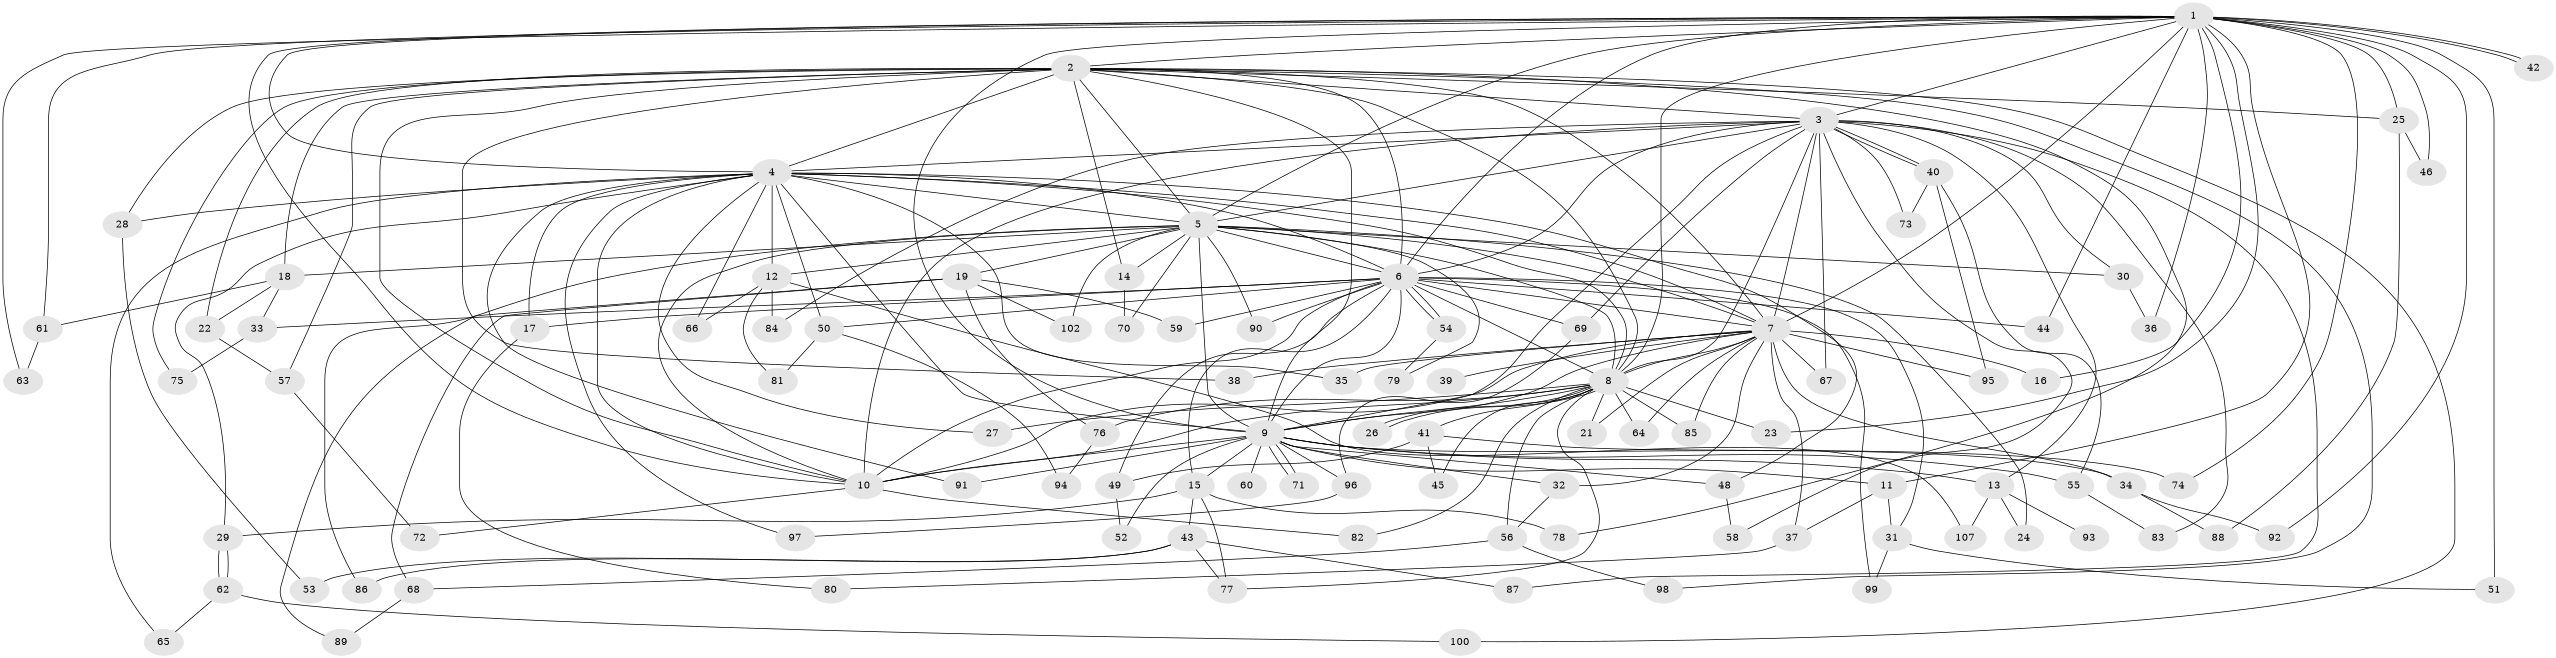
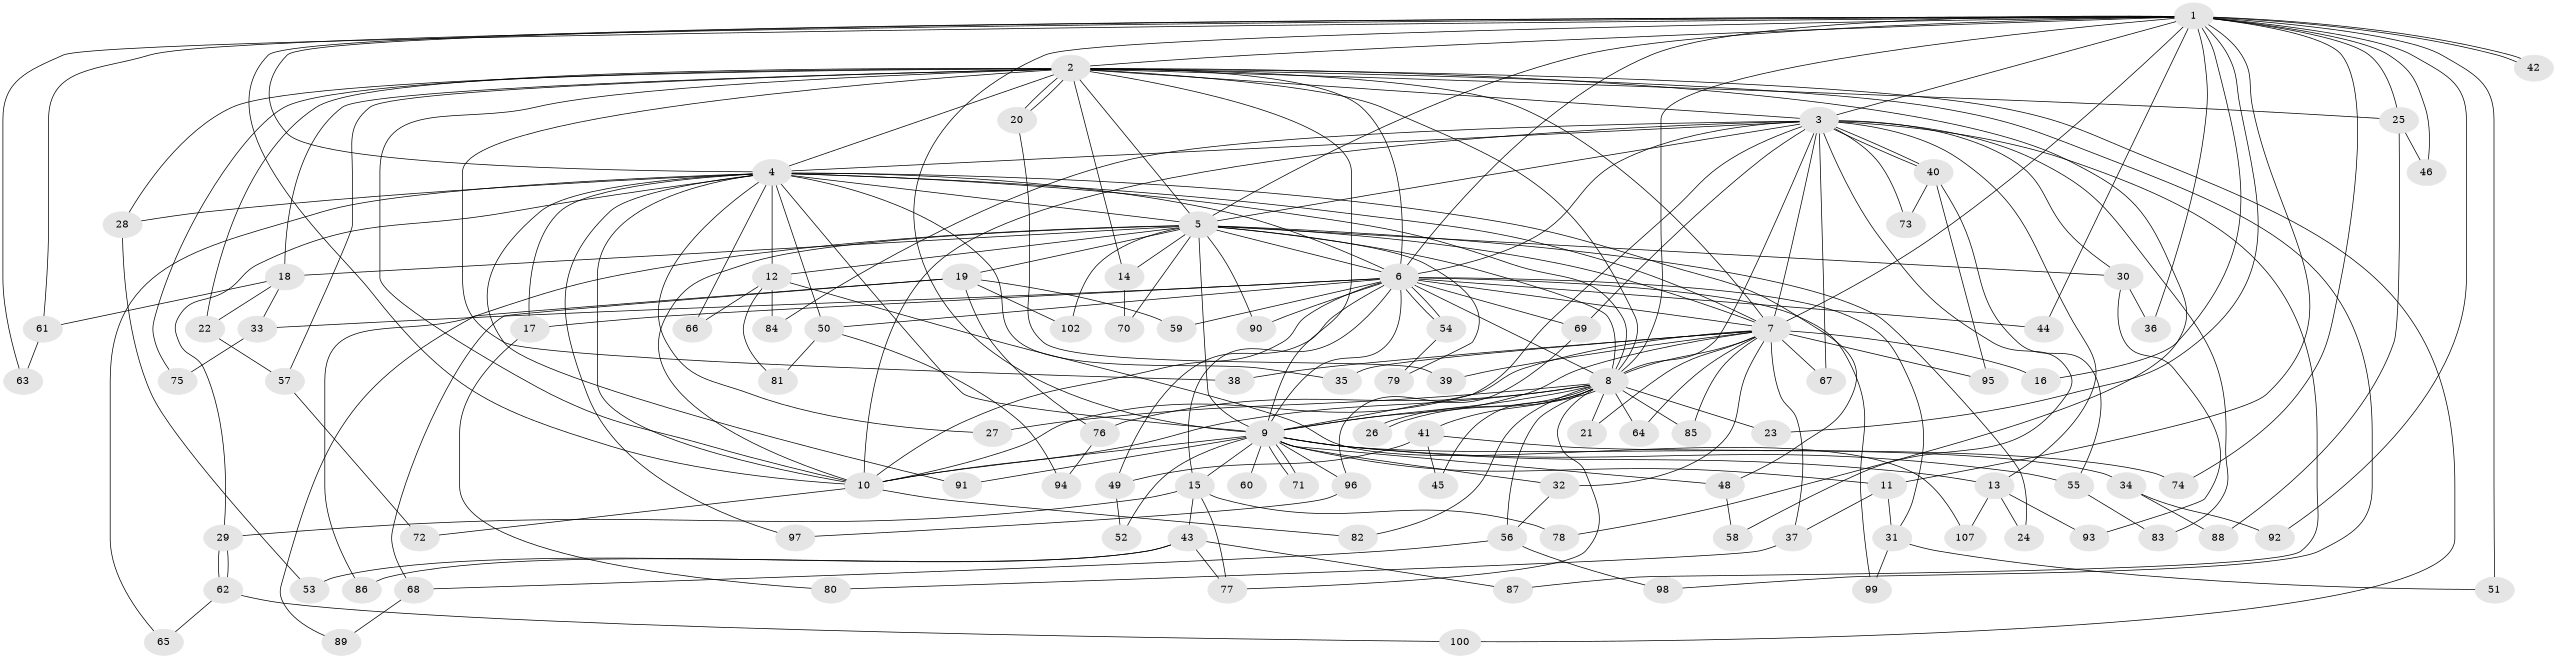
node "20": added
edge "30" -- "93": added
edge "7" -- "34": removed
